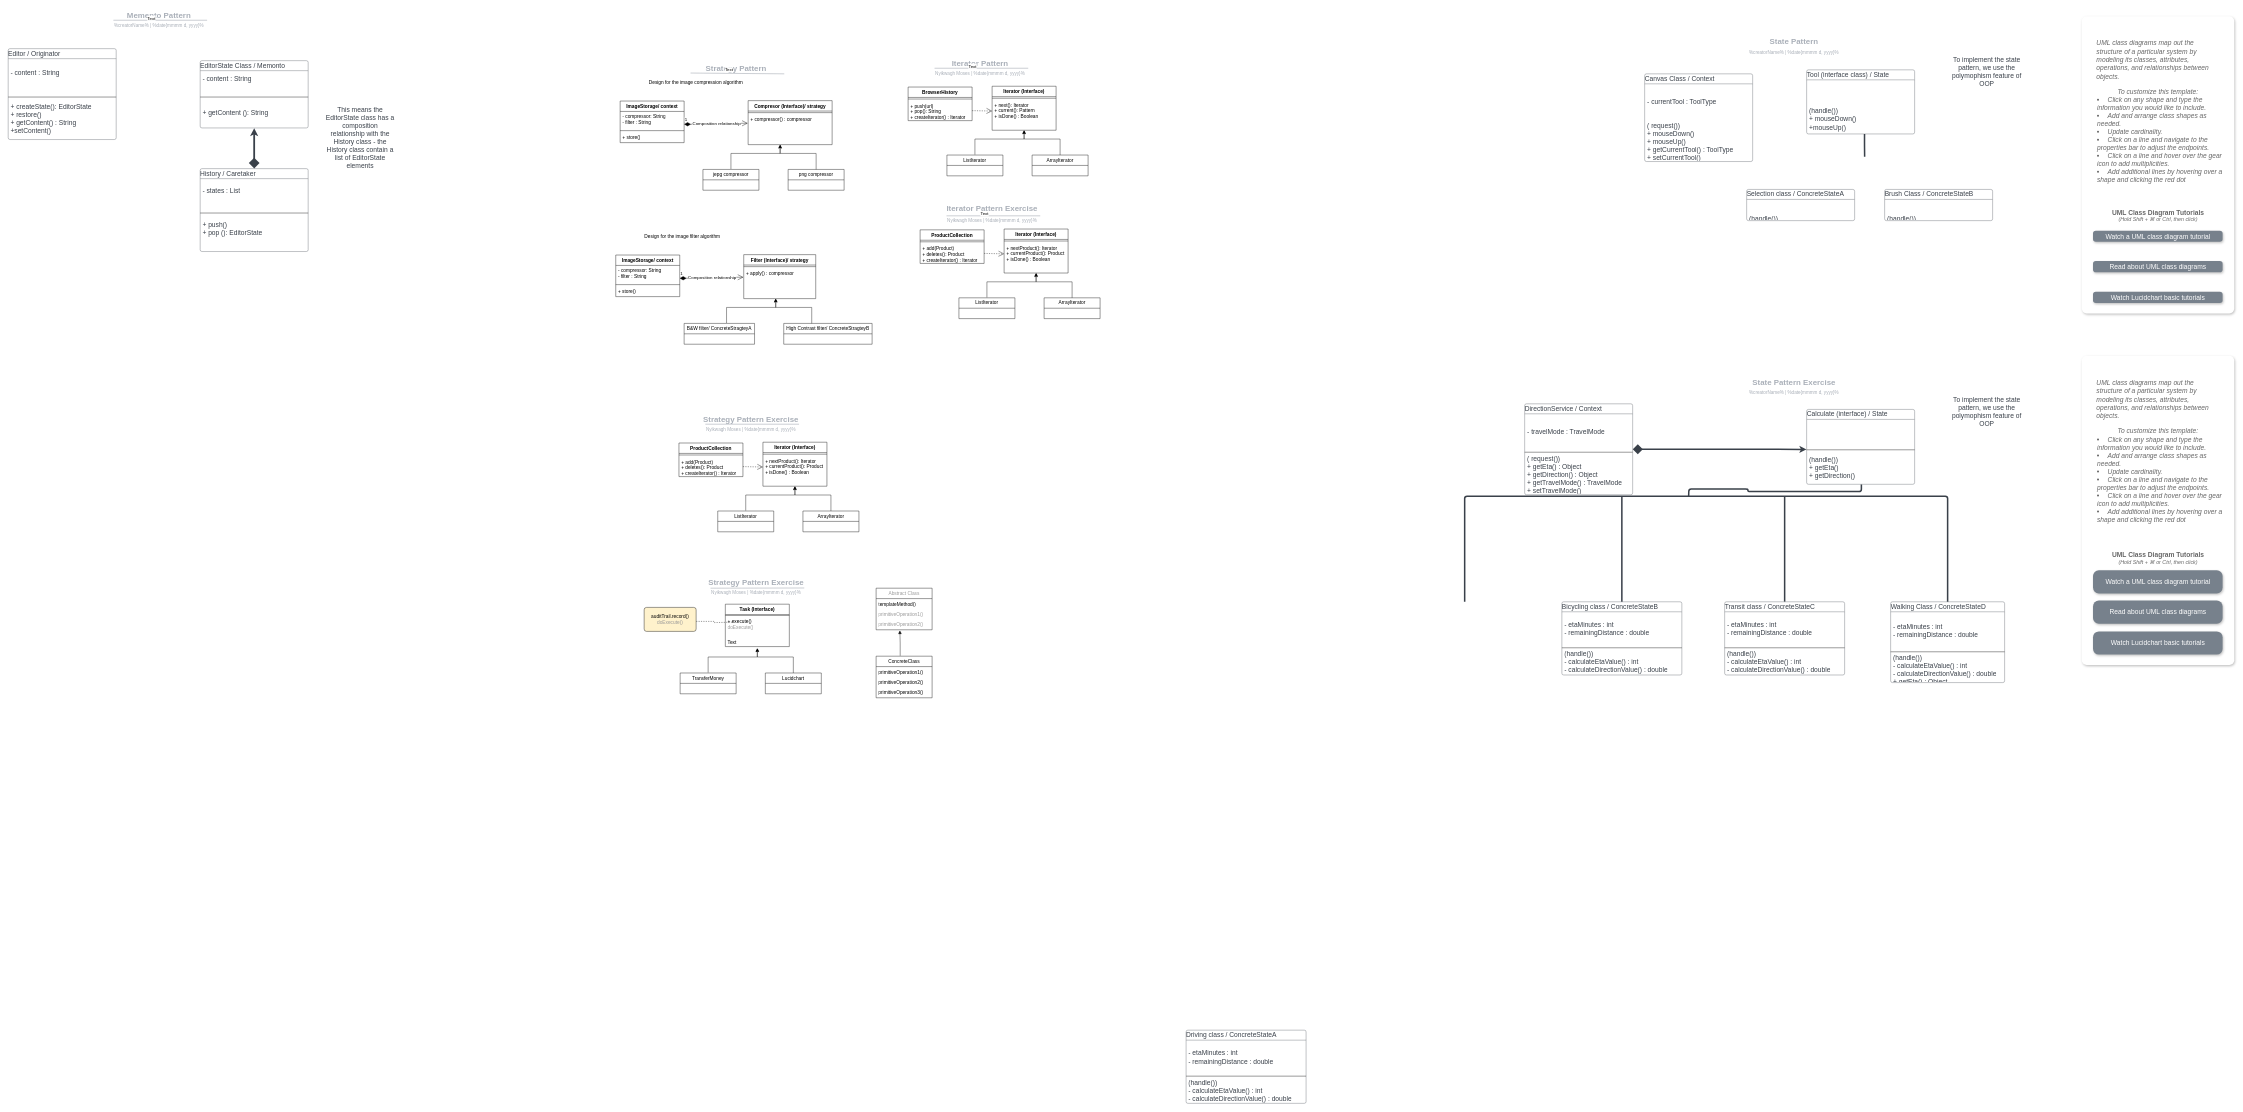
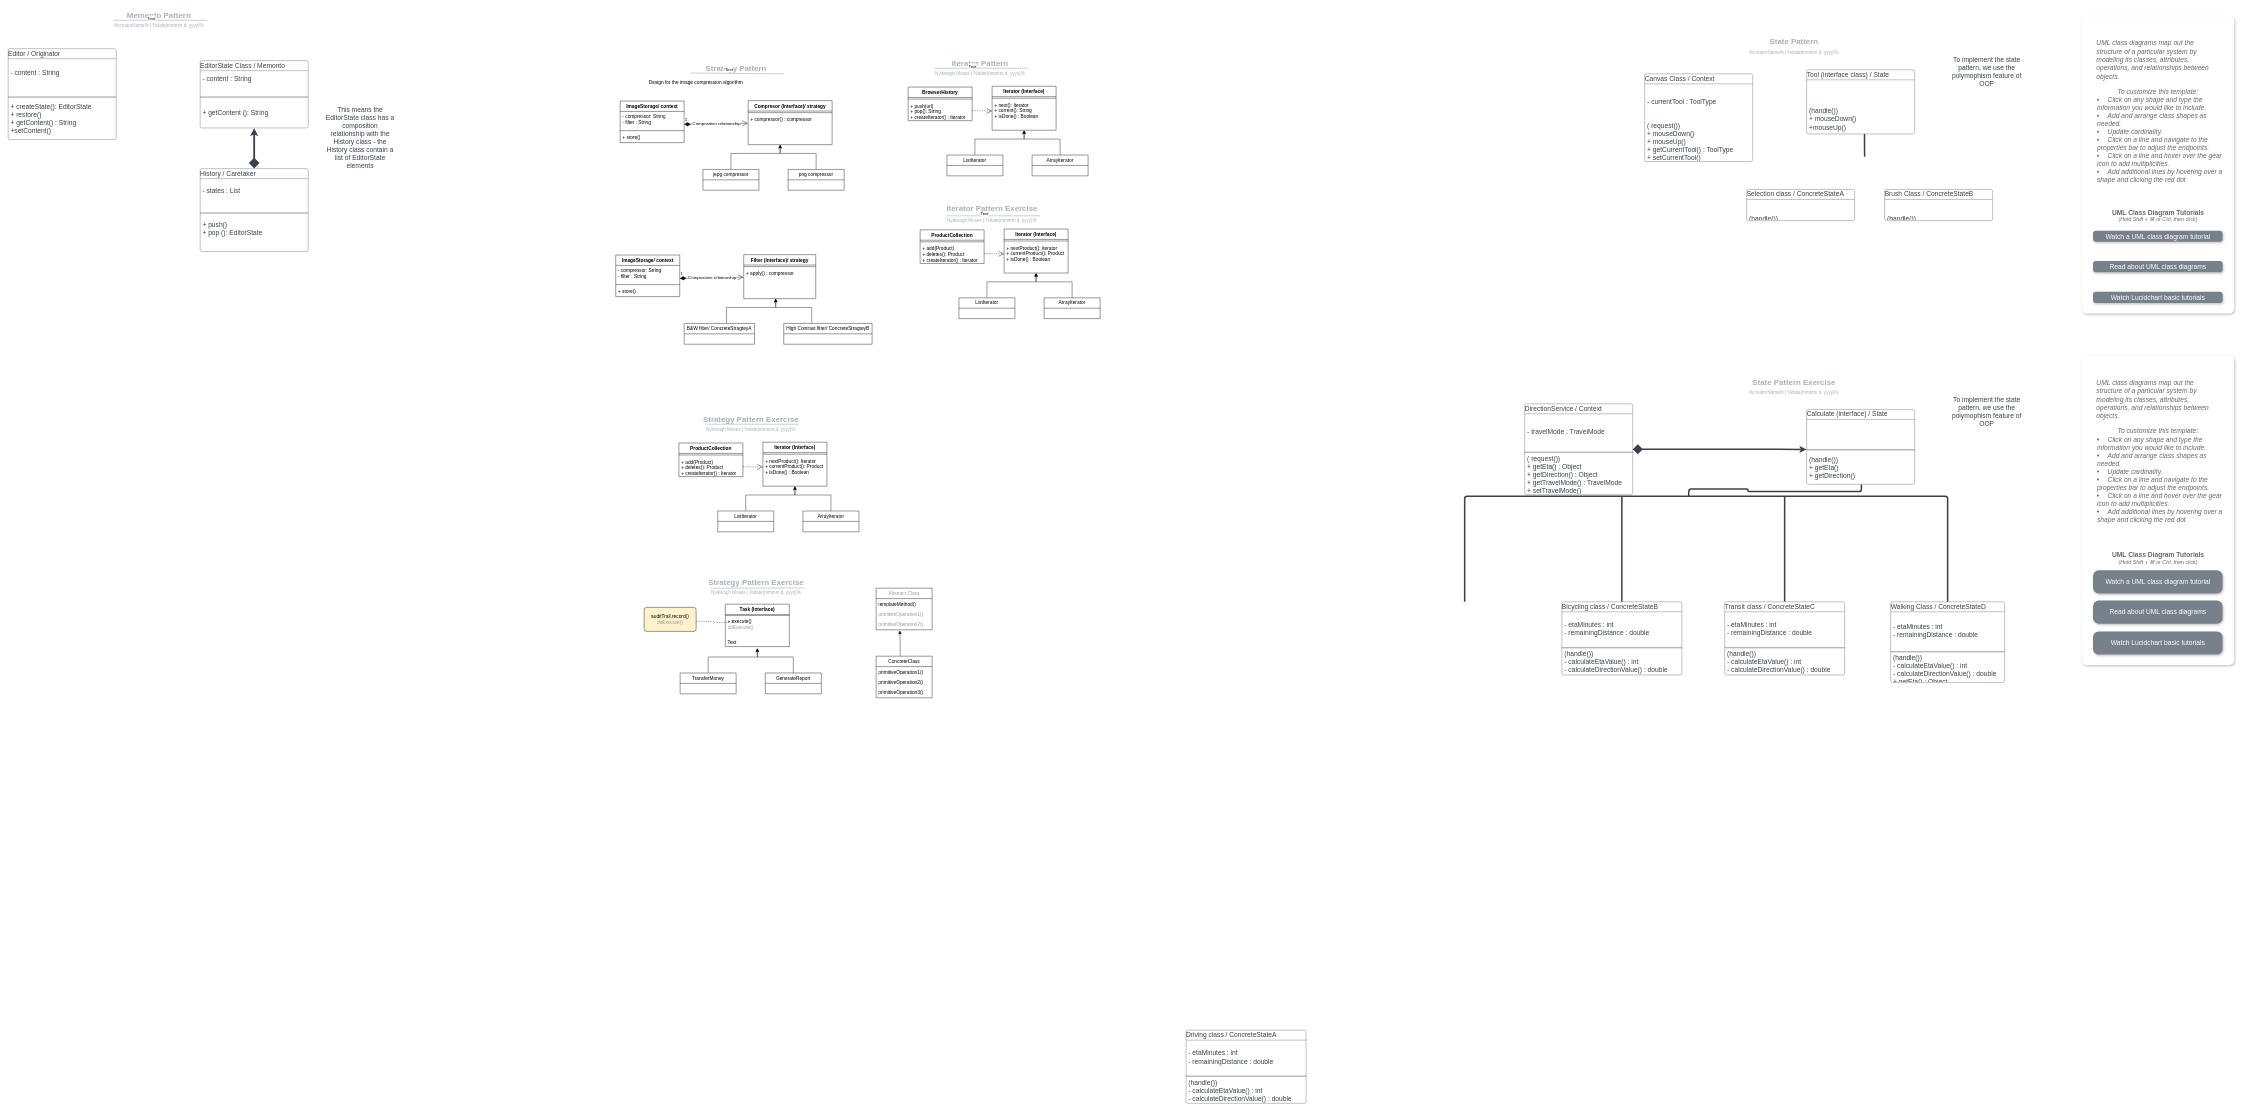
node "+ next(): Iterator + current(): Pattern + isDone() : Boolean": label "+ next(): Iterator + current(): Pattern + isDone() : Boolean" -> "+ next(): Iterator + current(): String + isDone() : Boolean"
node "Design for the image filter algorithm": removed
node "Lucidchart": label "Lucidchart" -> "GenerateReport"
